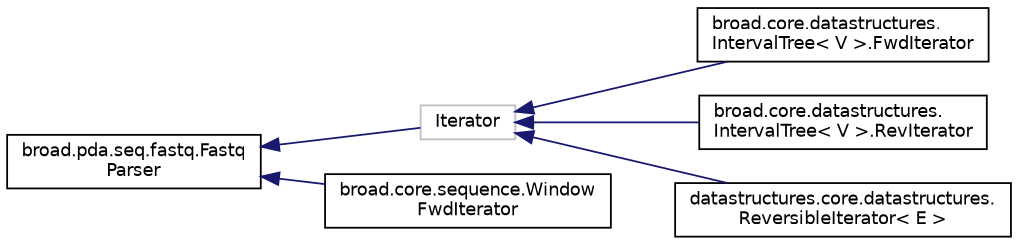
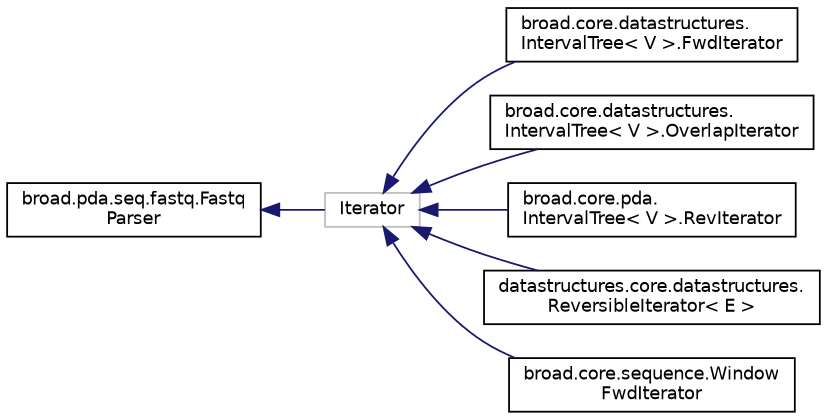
node "broad.core.datastructures. IntervalTree< V >.OverlapIterator": added
node "broad.core.datastructures. IntervalTree< V >.RevIterator": label "broad.core.datastructures. IntervalTree< V >.RevIterator" -> "broad.core.pda. IntervalTree< V >.RevIterator"
edge "broad.core.sequence.Window FwdIterator" -> "broad.pda.seq.fastq.Fastq Parser": now "broad.core.sequence.Window FwdIterator" -> "Iterator"
